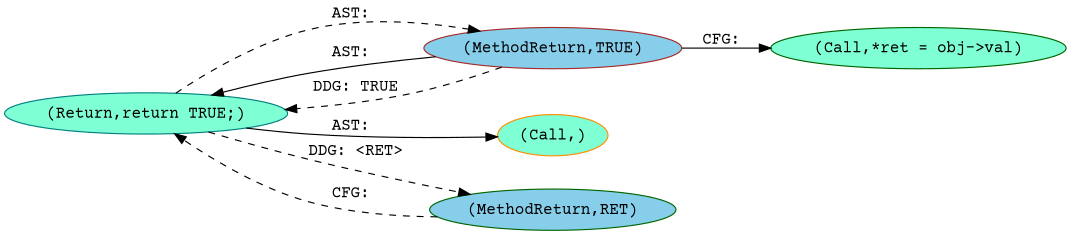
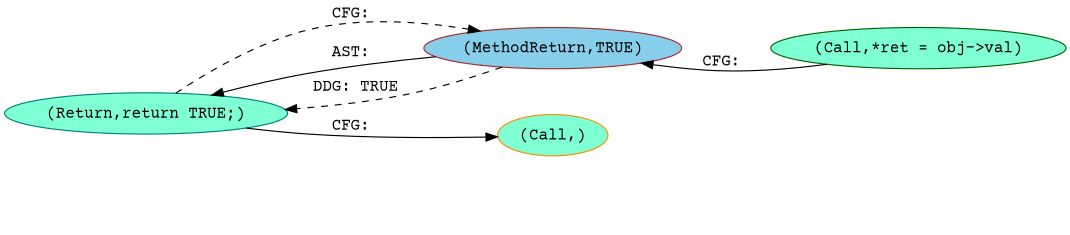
edge "(Return,return TRUE;)" -> "(MethodReturn,TRUE)": label "AST: " -> "CFG: "
edge "(MethodReturn,TRUE)" -> "(Call,*ret = obj->val)": reversed
edge "(Return,return TRUE;)" -> "(Call,)": label "AST: " -> "CFG: "
node "(MethodReturn,RET)": removed
